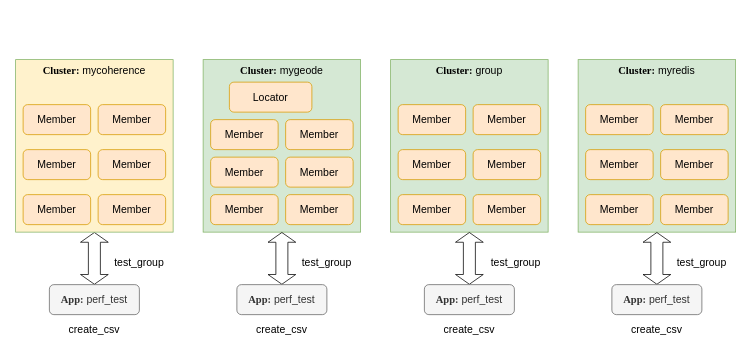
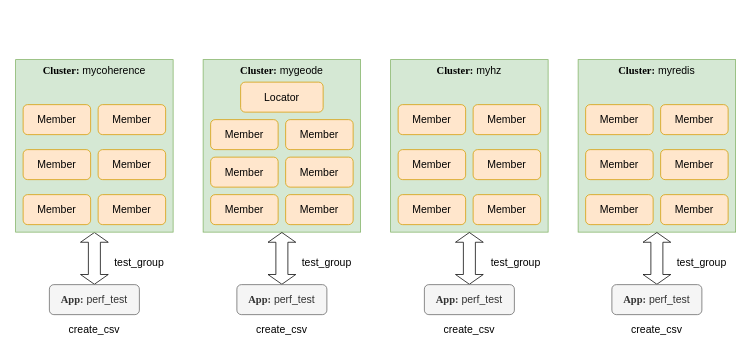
node "Cluster: group": label "Cluster: group" -> "Cluster: myhz"
node "Locator": moved (270, 97) -> (282, 97)
node "Cluster: mycoherence": fillcolor #fff2cc -> #d5e8d4
